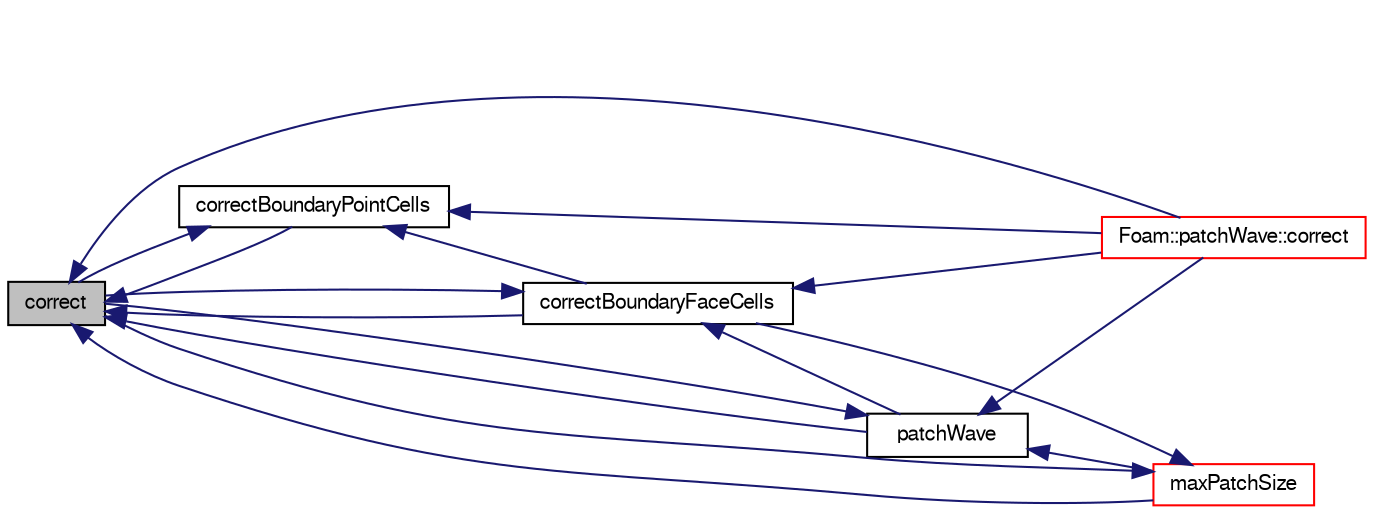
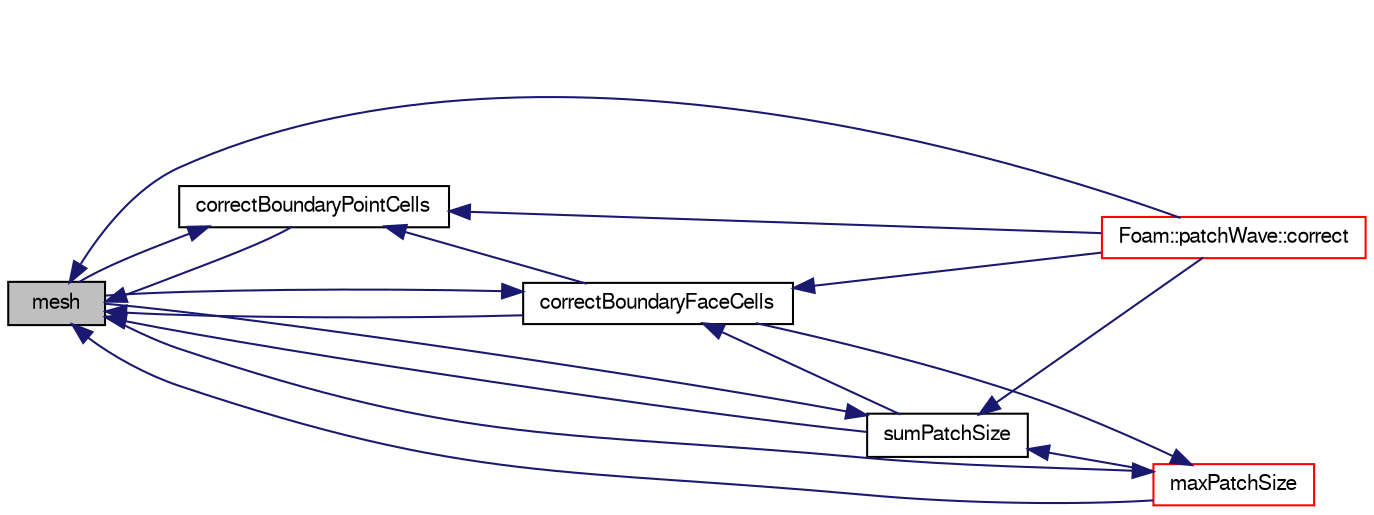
node "correct": label "correct" -> "mesh"
node "patchWave": label "patchWave" -> "sumPatchSize"
